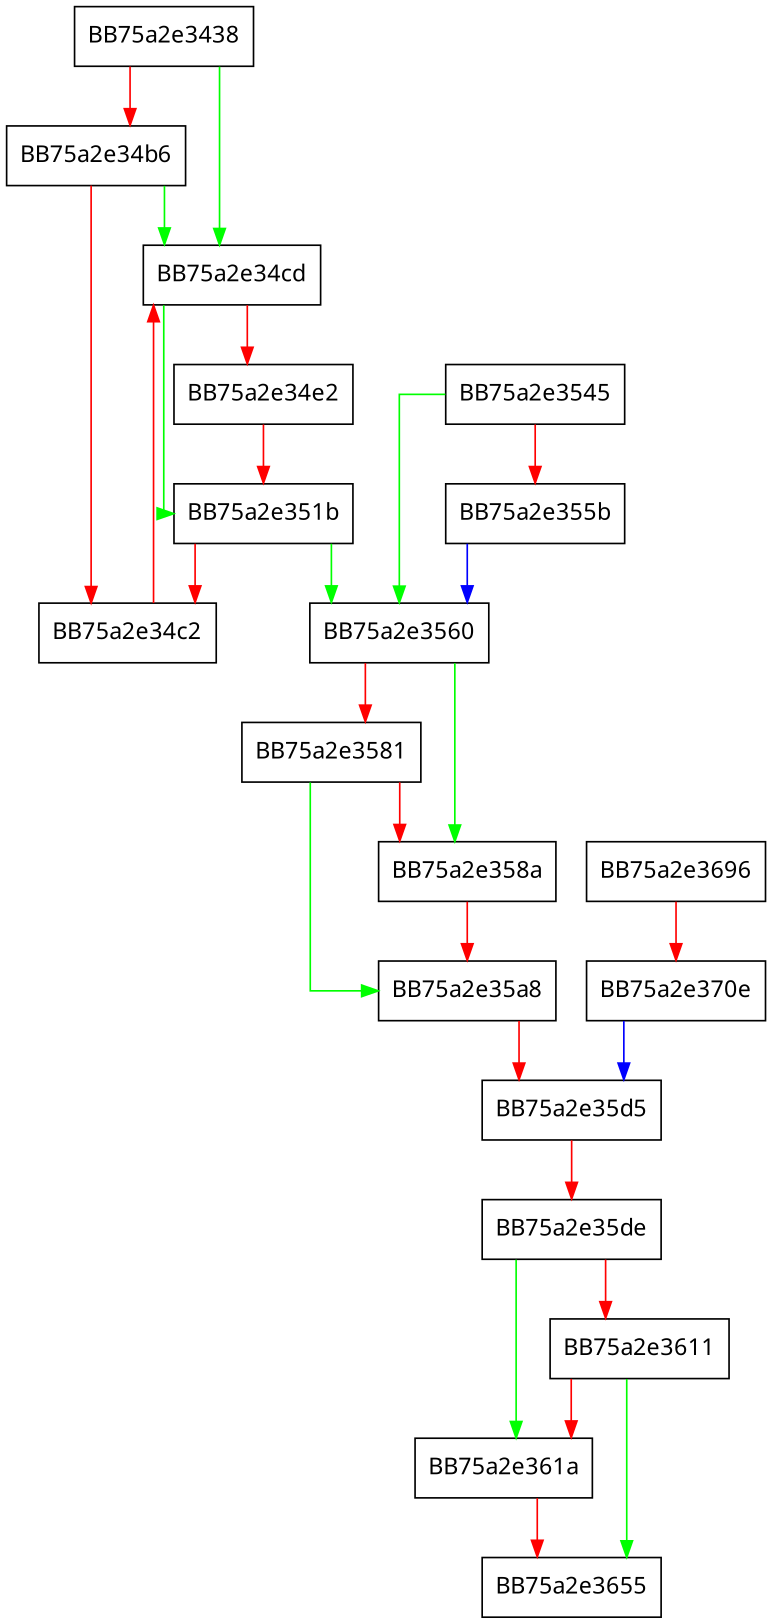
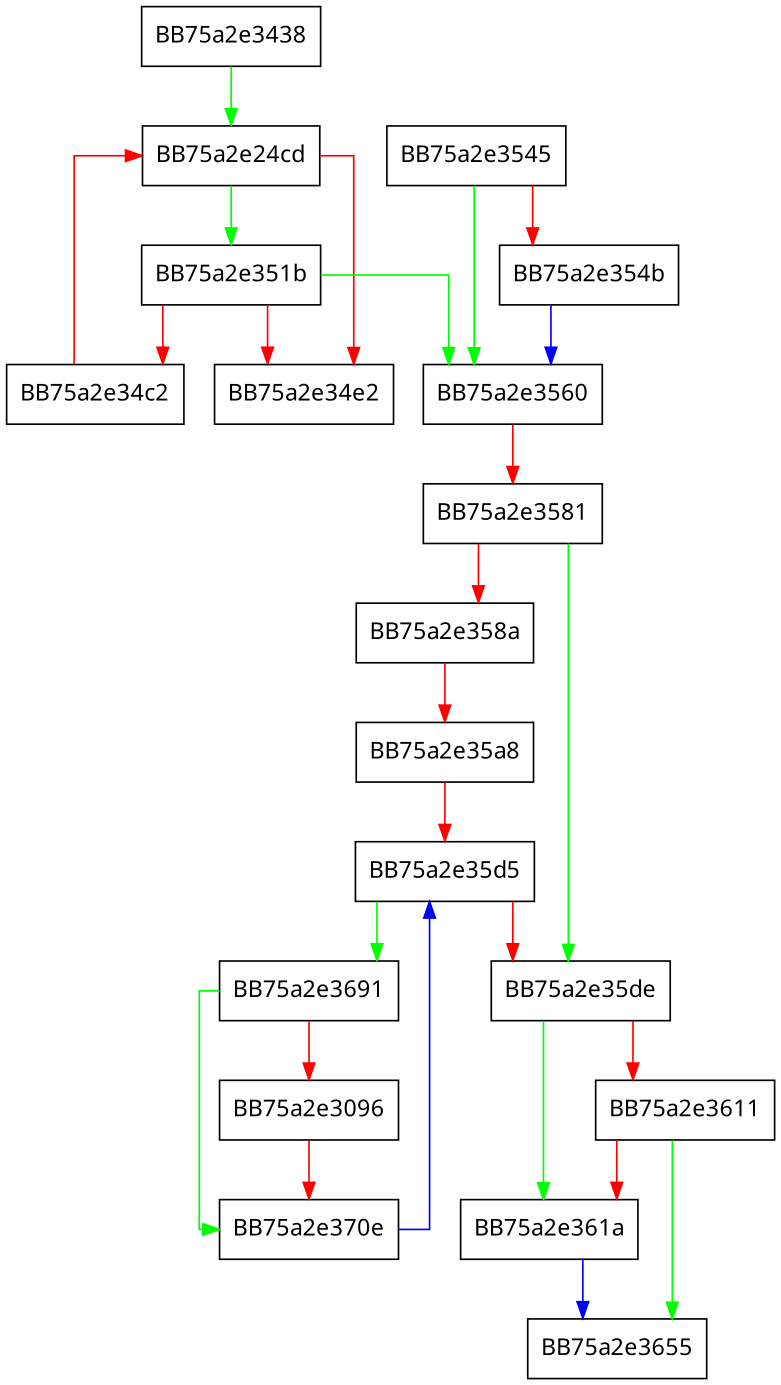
node "BB75a2e34b6": removed
node "BB75a2e34cd": label "BB75a2e34cd" -> "BB75a2e24cd"
edge "BB75a2e34e2" -> "BB75a2e351b": reversed
node "BB75a2e355b": label "BB75a2e355b" -> "BB75a2e354b"
edge "BB75a2e3560" -> "BB75a2e358a": removed
node "BB75a2e3696": label "BB75a2e3696" -> "BB75a2e3096"
edge "BB75a2e3581" -> "BB75a2e35a8": now "BB75a2e3581" -> "BB75a2e35de"
node "BB75a2e3691": added
edge "BB75a2e361a" -> "BB75a2e3655": color red -> blue
